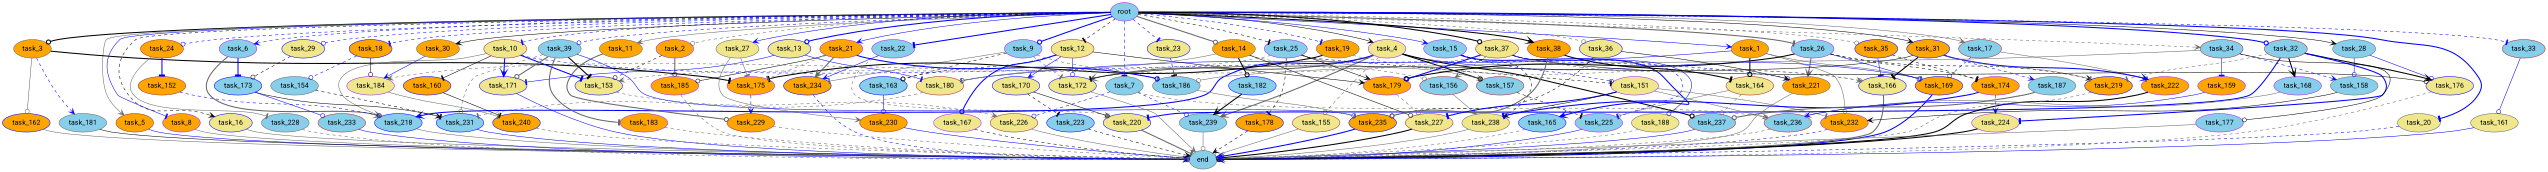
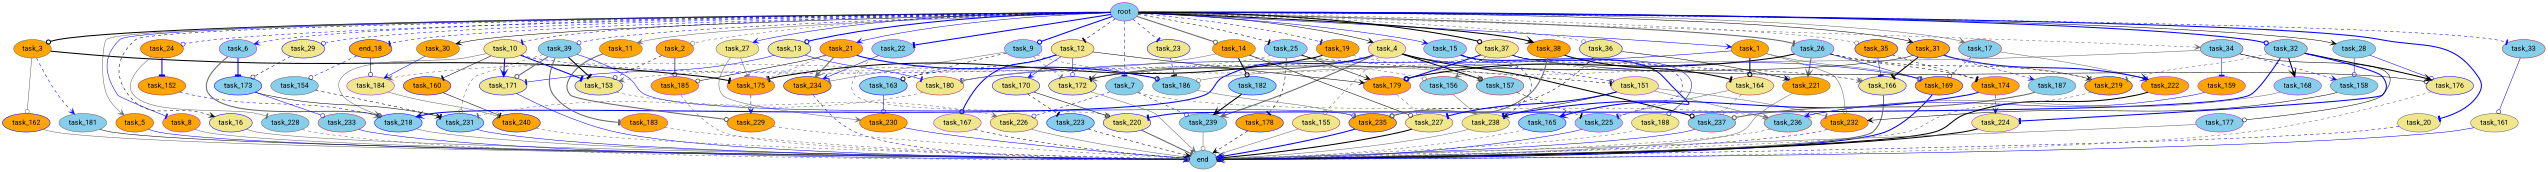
node "task_18": label "task_18" -> "end_18"
